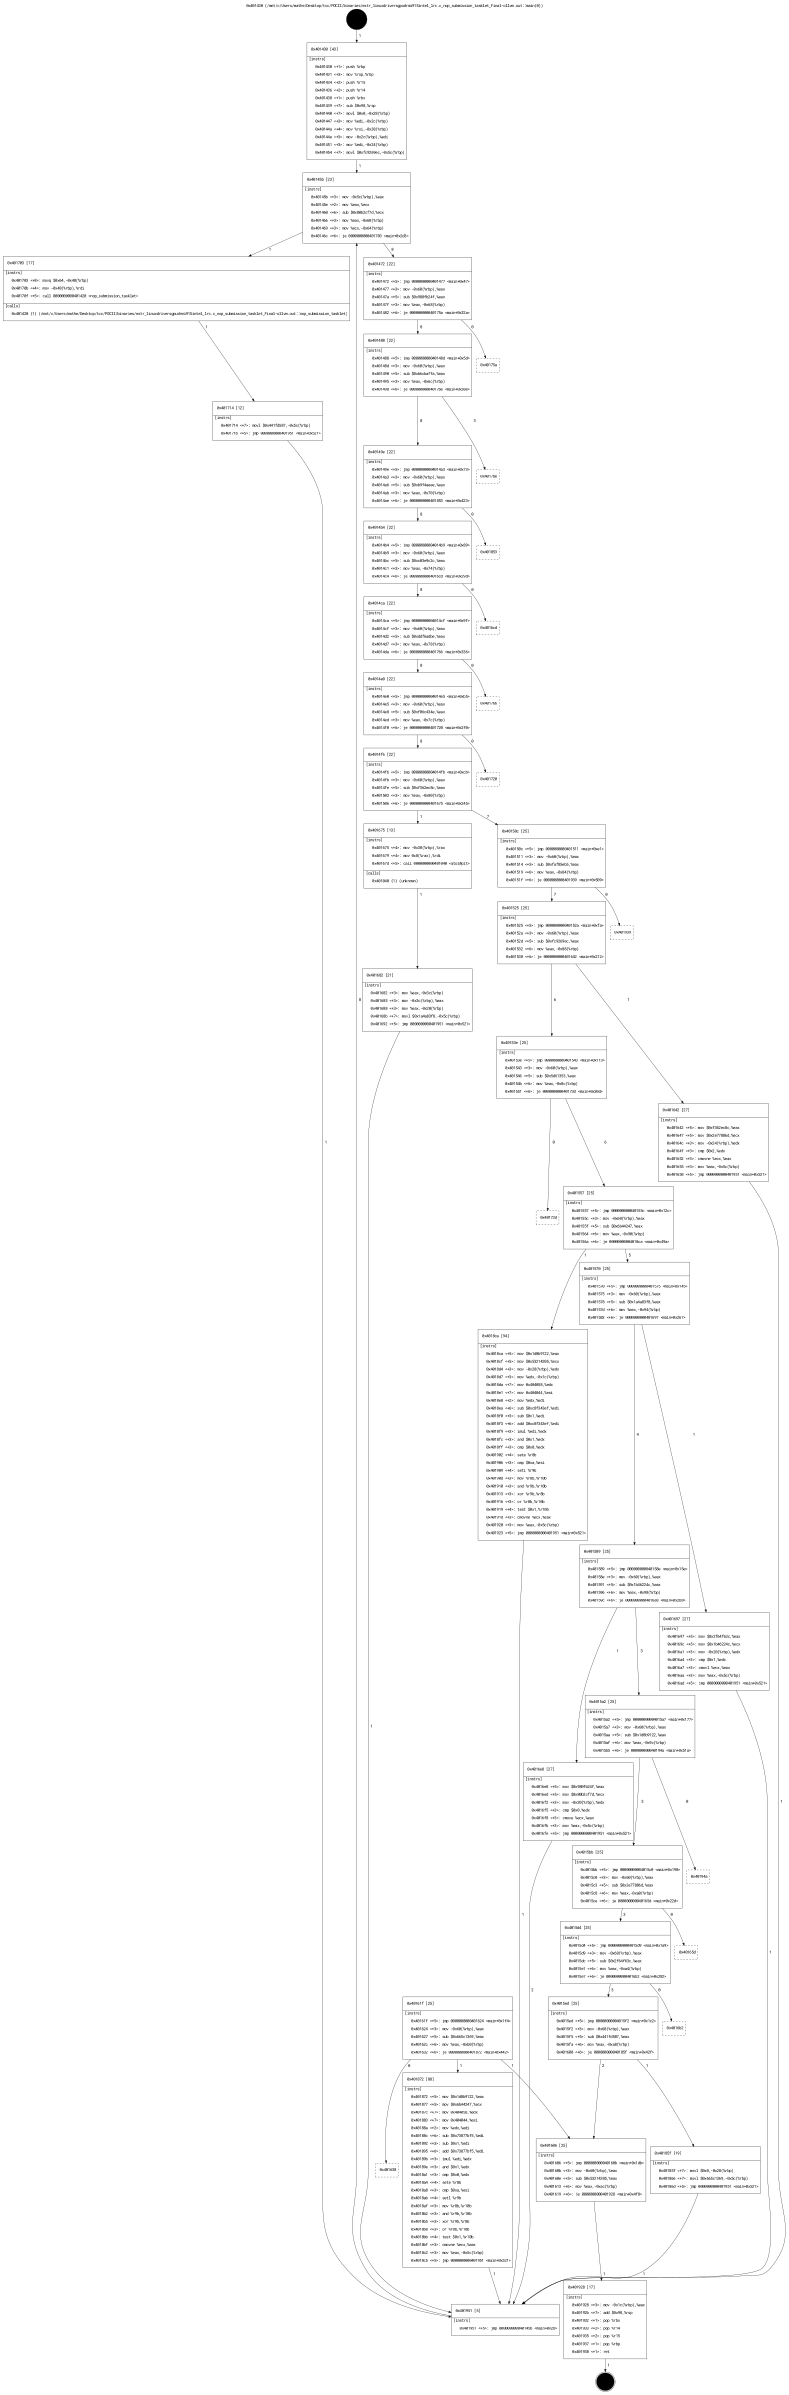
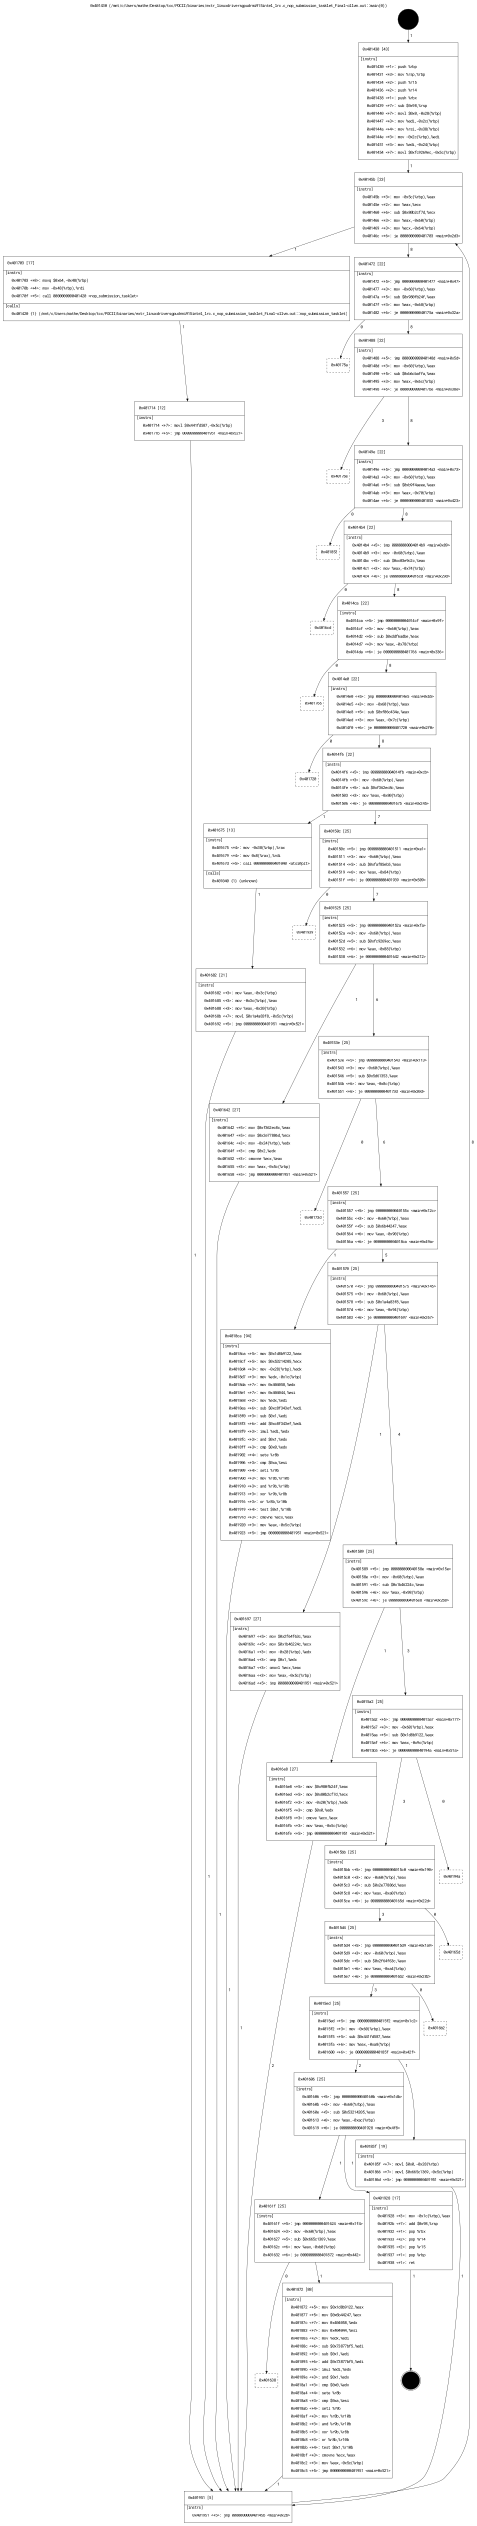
edge "0x40161f [25]" -> "0x401606 [25]": reversed
